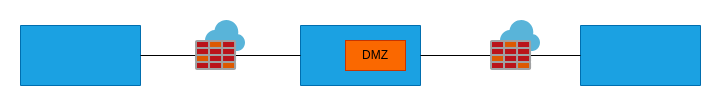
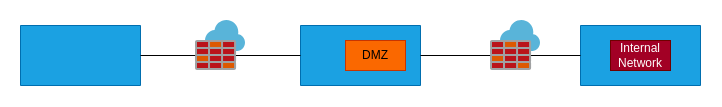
node "Internal Network": added
